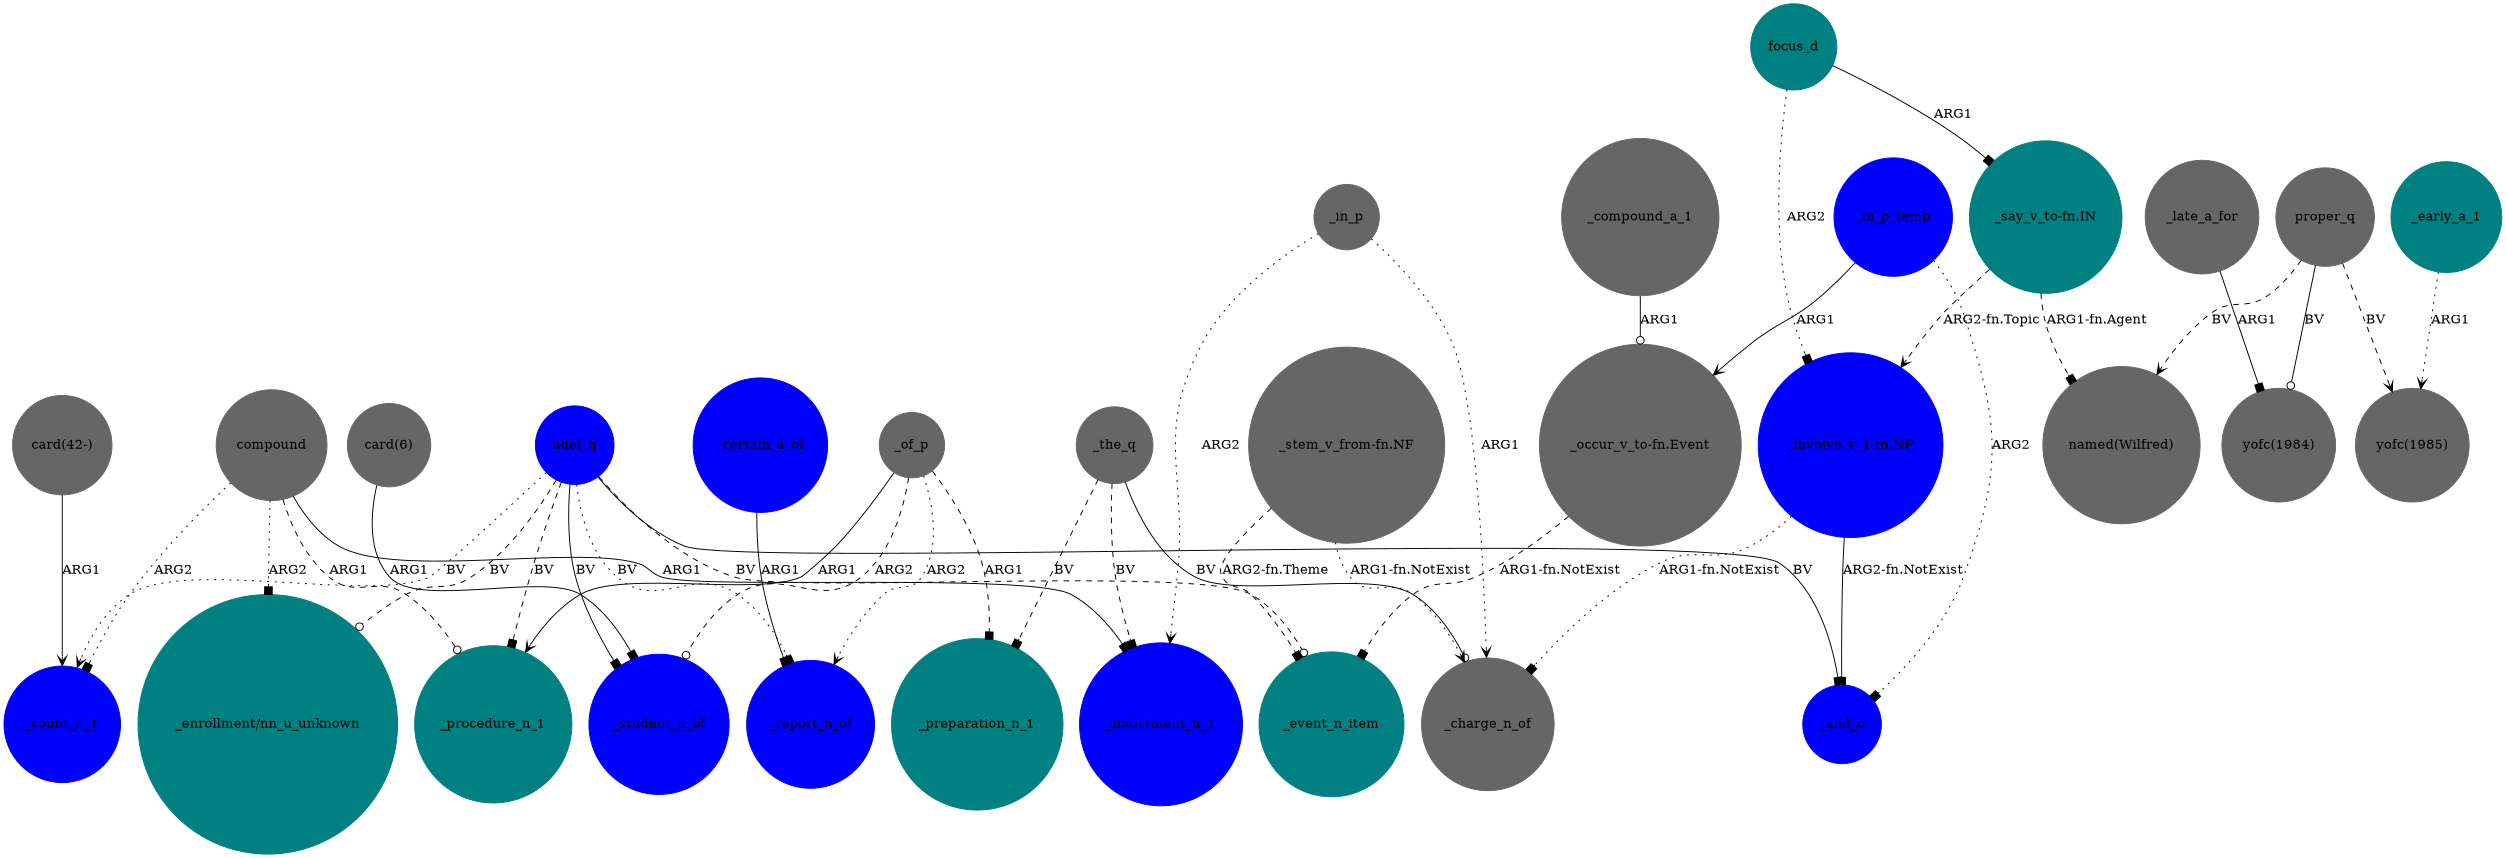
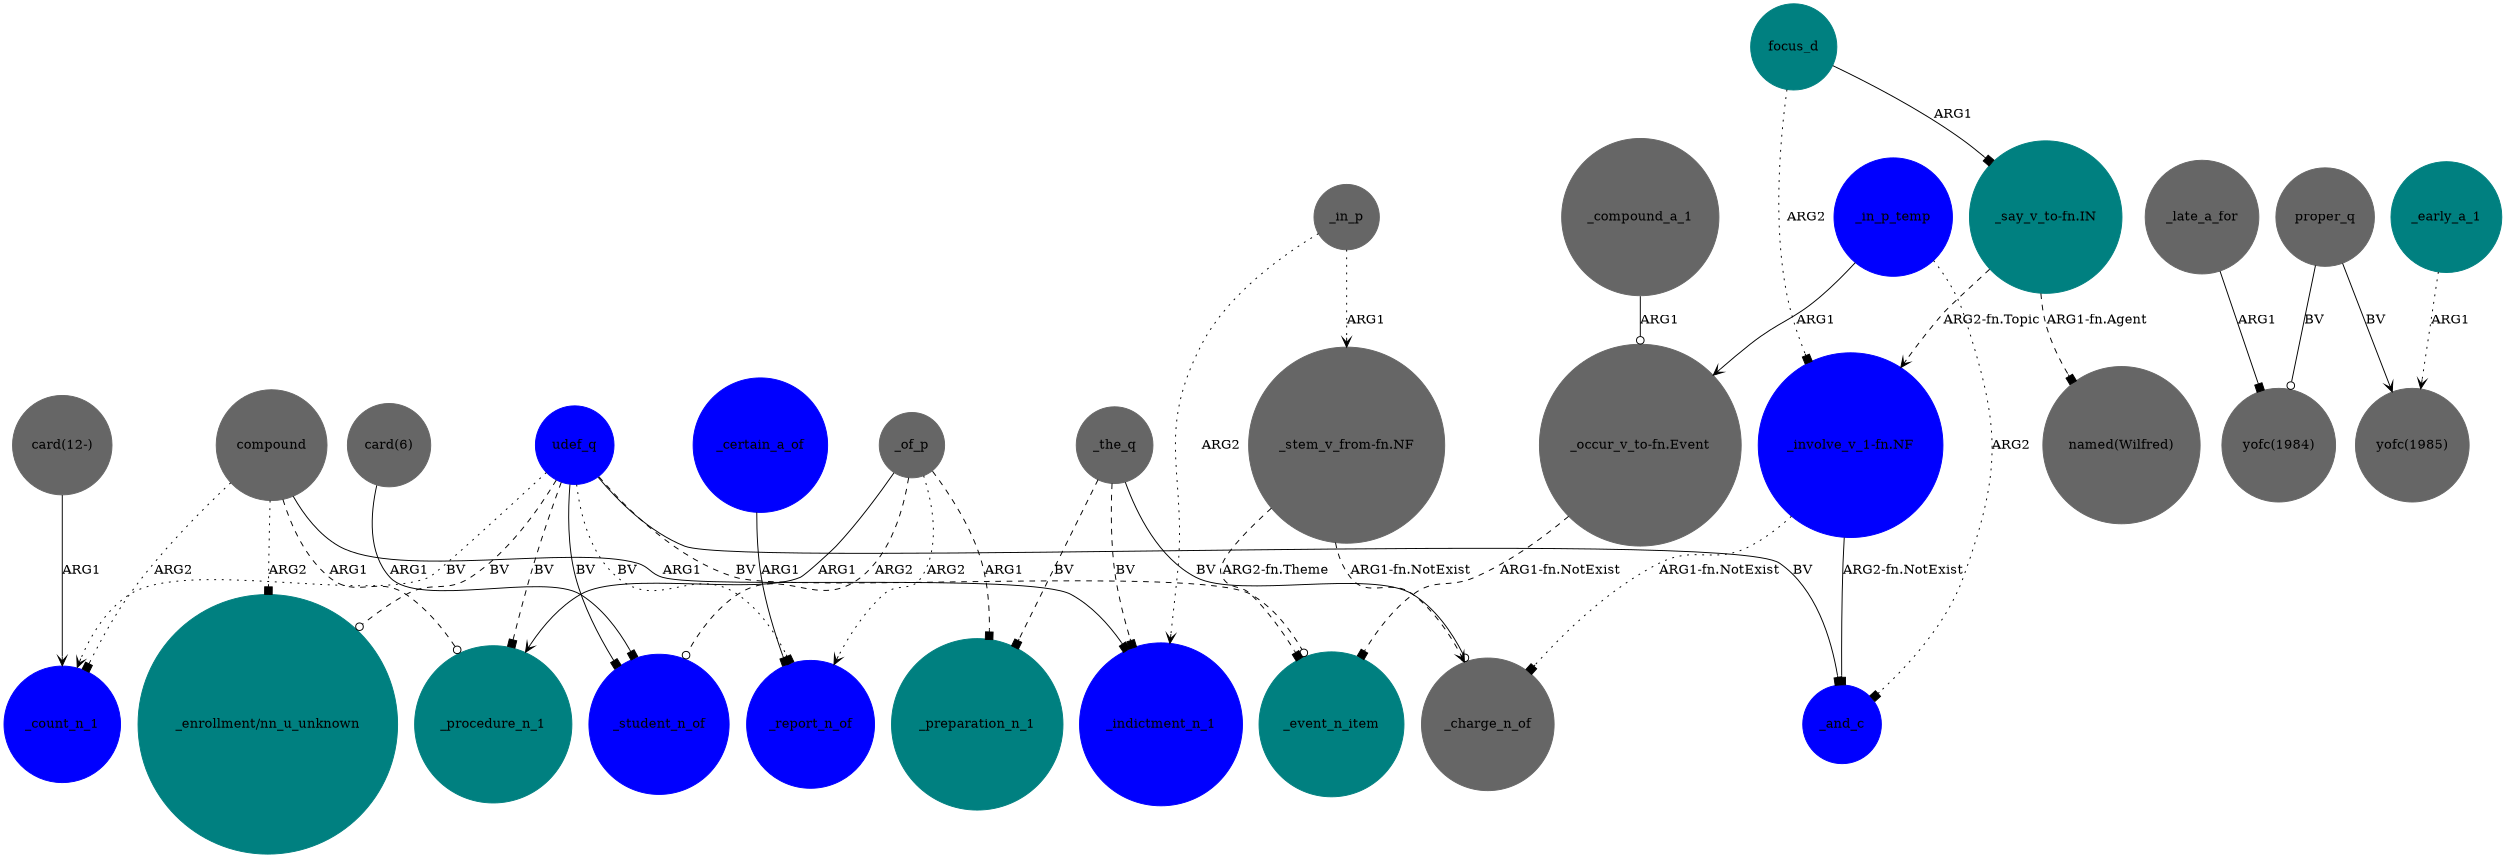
edge "proper_q" -> "named(Wilfred)": removed, label "BV"
edge "proper_q" -> "yofc(1985)": style dashed -> solid
edge "_in_p" -> "_charge_n_of": now "_in_p" -> "_stem_v_from-fn.NF"
node "card(42-)": label "card(42-)" -> "card(12-)"
edge "_stem_v_from-fn.NF" -> "_charge_n_of": style dotted -> dashed
